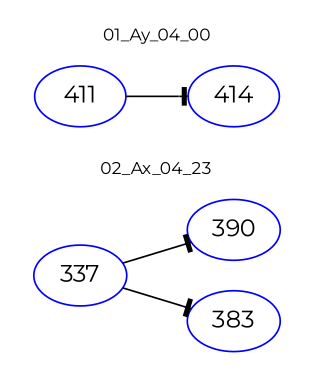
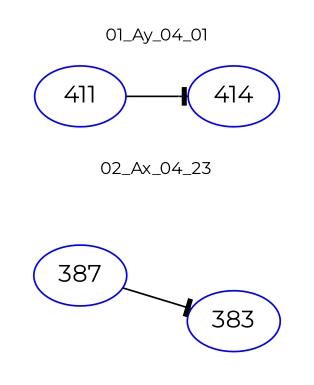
cluster "01_Ay_04_00": label "01_Ay_04_00" -> "01_Ay_04_01"
node "390": removed
node "337": label "337" -> "387"
